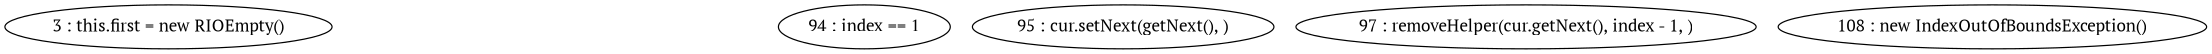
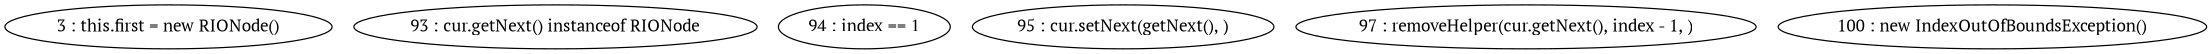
node "3 : this.first = new RIOEmpty()": label "3 : this.first = new RIOEmpty()" -> "3 : this.first = new RIONode()"
node "93 : cur.getNext() instanceof RIONode": added
node "108 : new IndexOutOfBoundsException()": label "108 : new IndexOutOfBoundsException()" -> "100 : new IndexOutOfBoundsException()"
